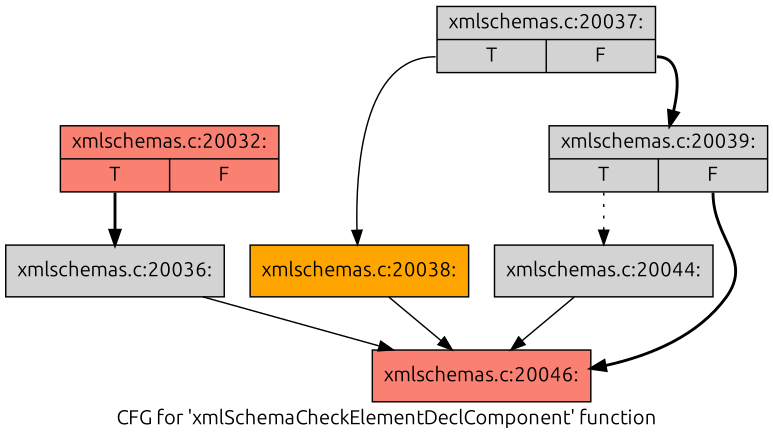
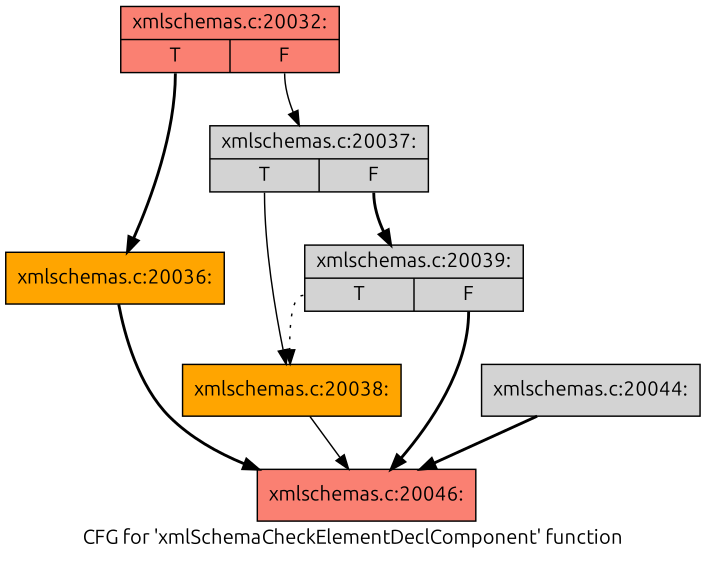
edge "xmlschemas.c:20032:" -> "xmlschemas.c:20037:": added
edge "xmlschemas.c:20039:" -> "xmlschemas.c:20044:": now "xmlschemas.c:20039:" -> "xmlschemas.c:20038:"
node "xmlschemas.c:20036:": fillcolor lightgrey -> orange
edge "xmlschemas.c:20044:" -> "xmlschemas.c:20046:": style solid -> bold
edge "xmlschemas.c:20036:" -> "xmlschemas.c:20046:": style solid -> bold
